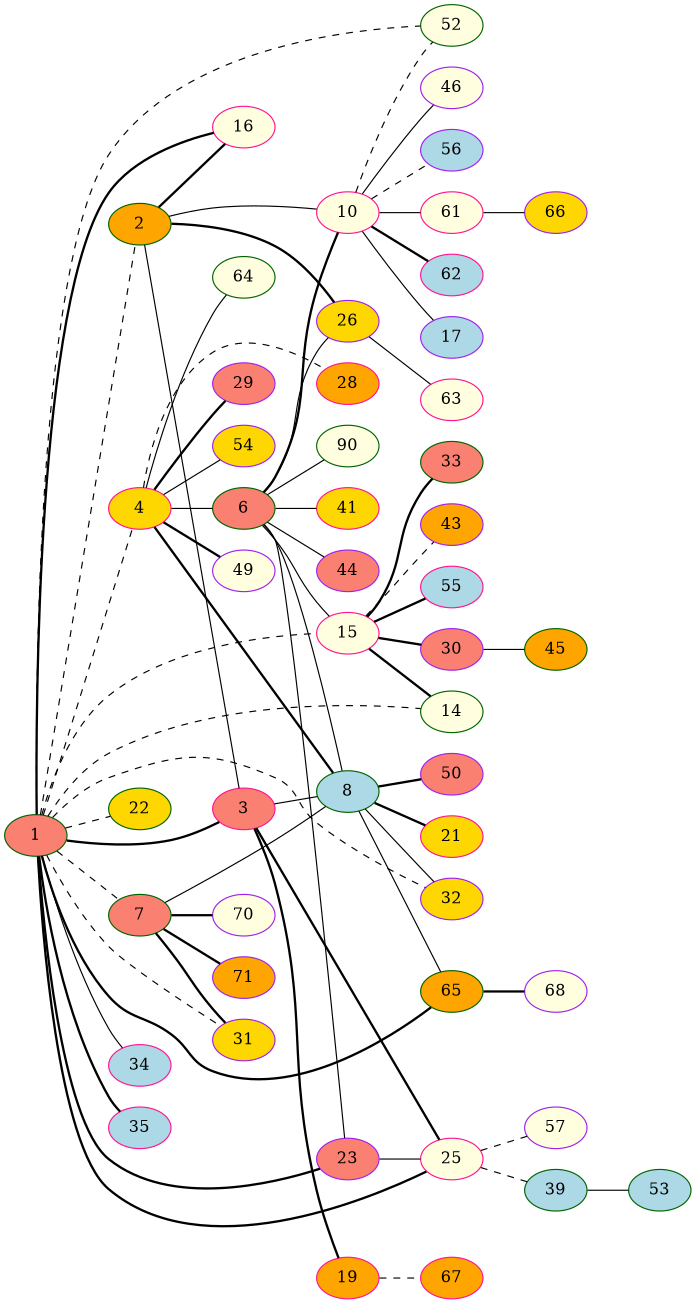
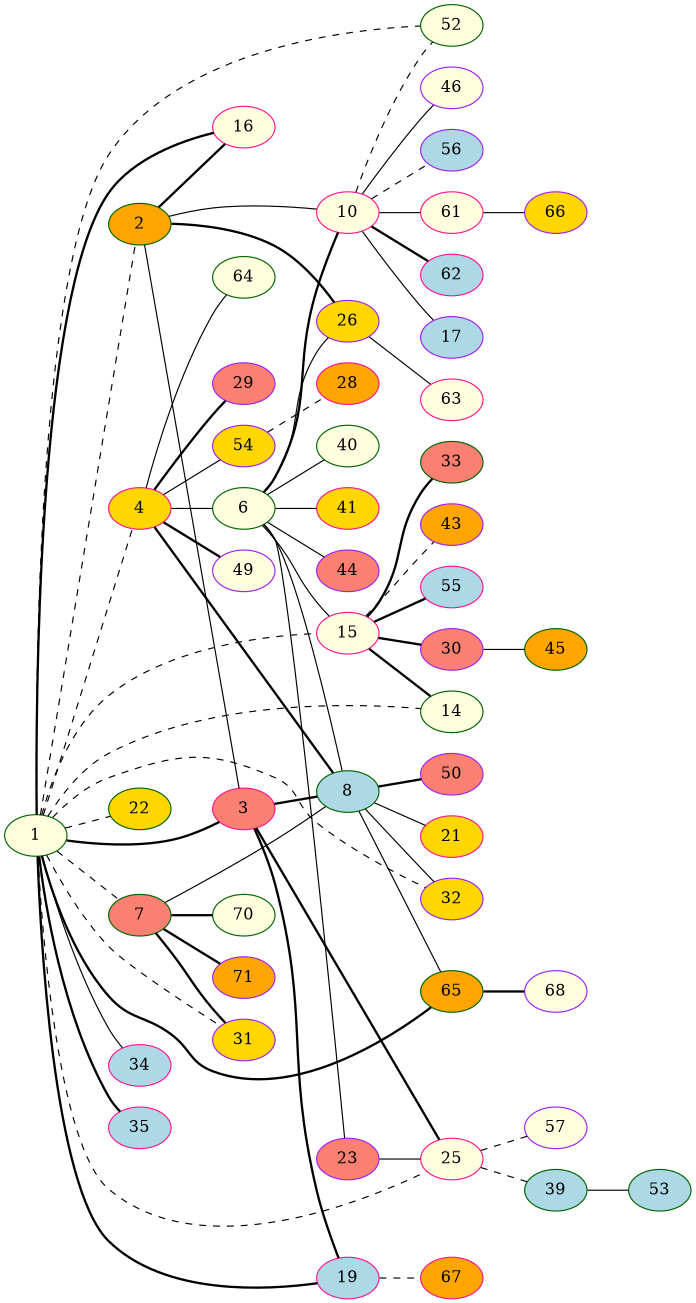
edge "28" -- "4": now "28" -- "54"
node "90": label "90" -> "40"
node "6": fillcolor salmon -> lightyellow
edge "8" -- "3": style solid -> bold
edge "8" -- "21": style bold -> solid
node "1": fillcolor salmon -> lightyellow
node "70": color purple -> darkgreen
edge "1" -- "23": now "1" -- "19"
edge "1" -- "25": style bold -> dashed
node "19": fillcolor orange -> lightblue
